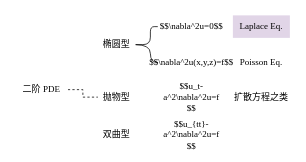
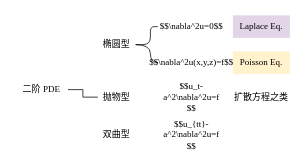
node "Poisson Eq.": fillcolor #ffffff -> #fff2cc
edge "二阶 PDE" -- "抛物型": style dashed -> solid
